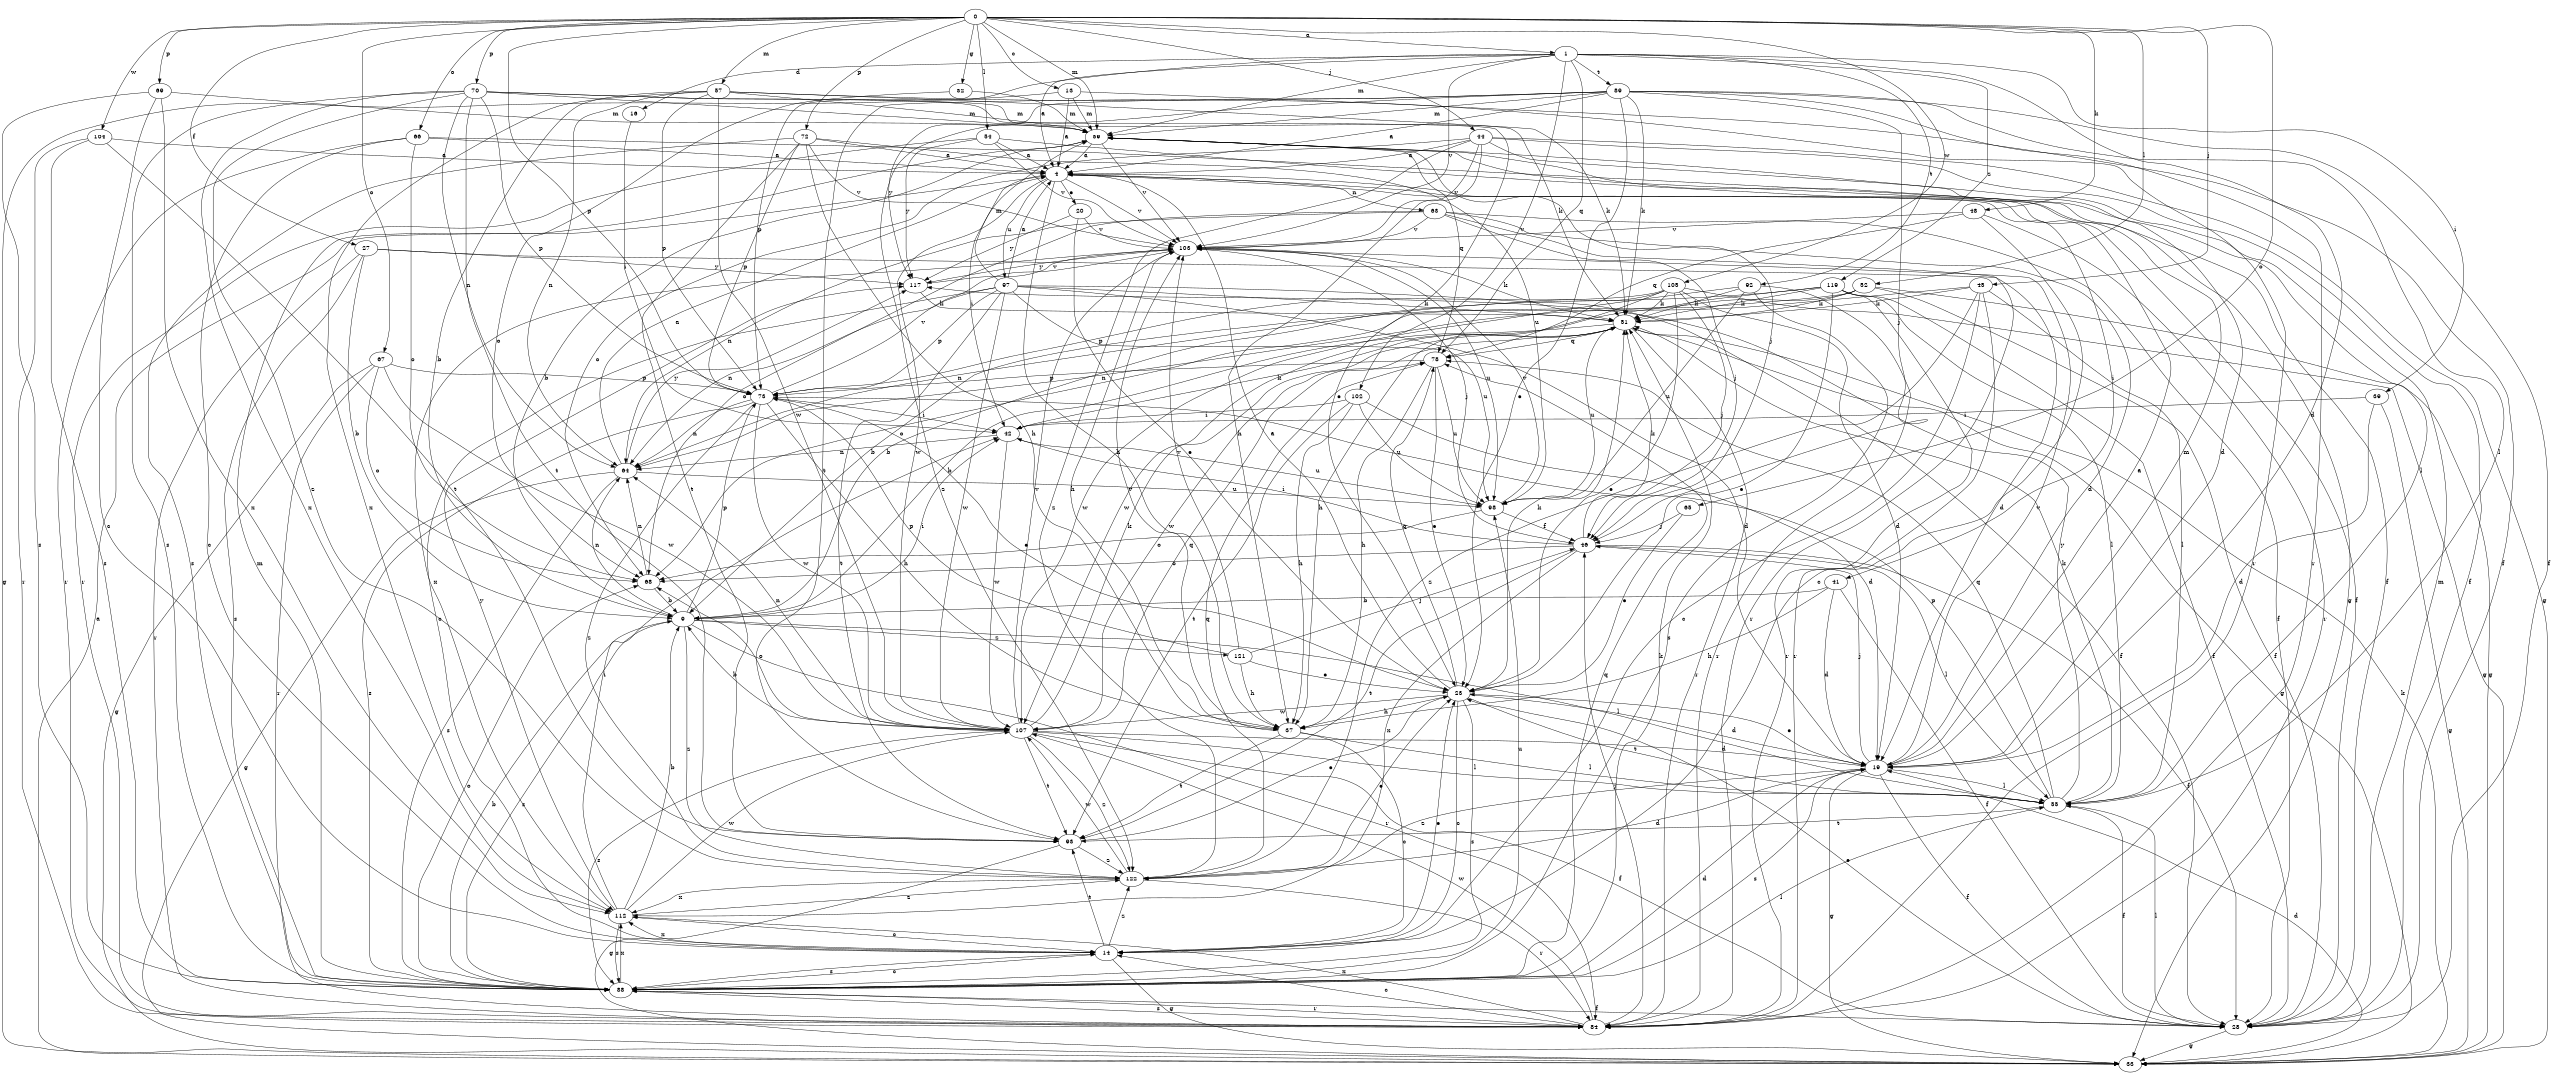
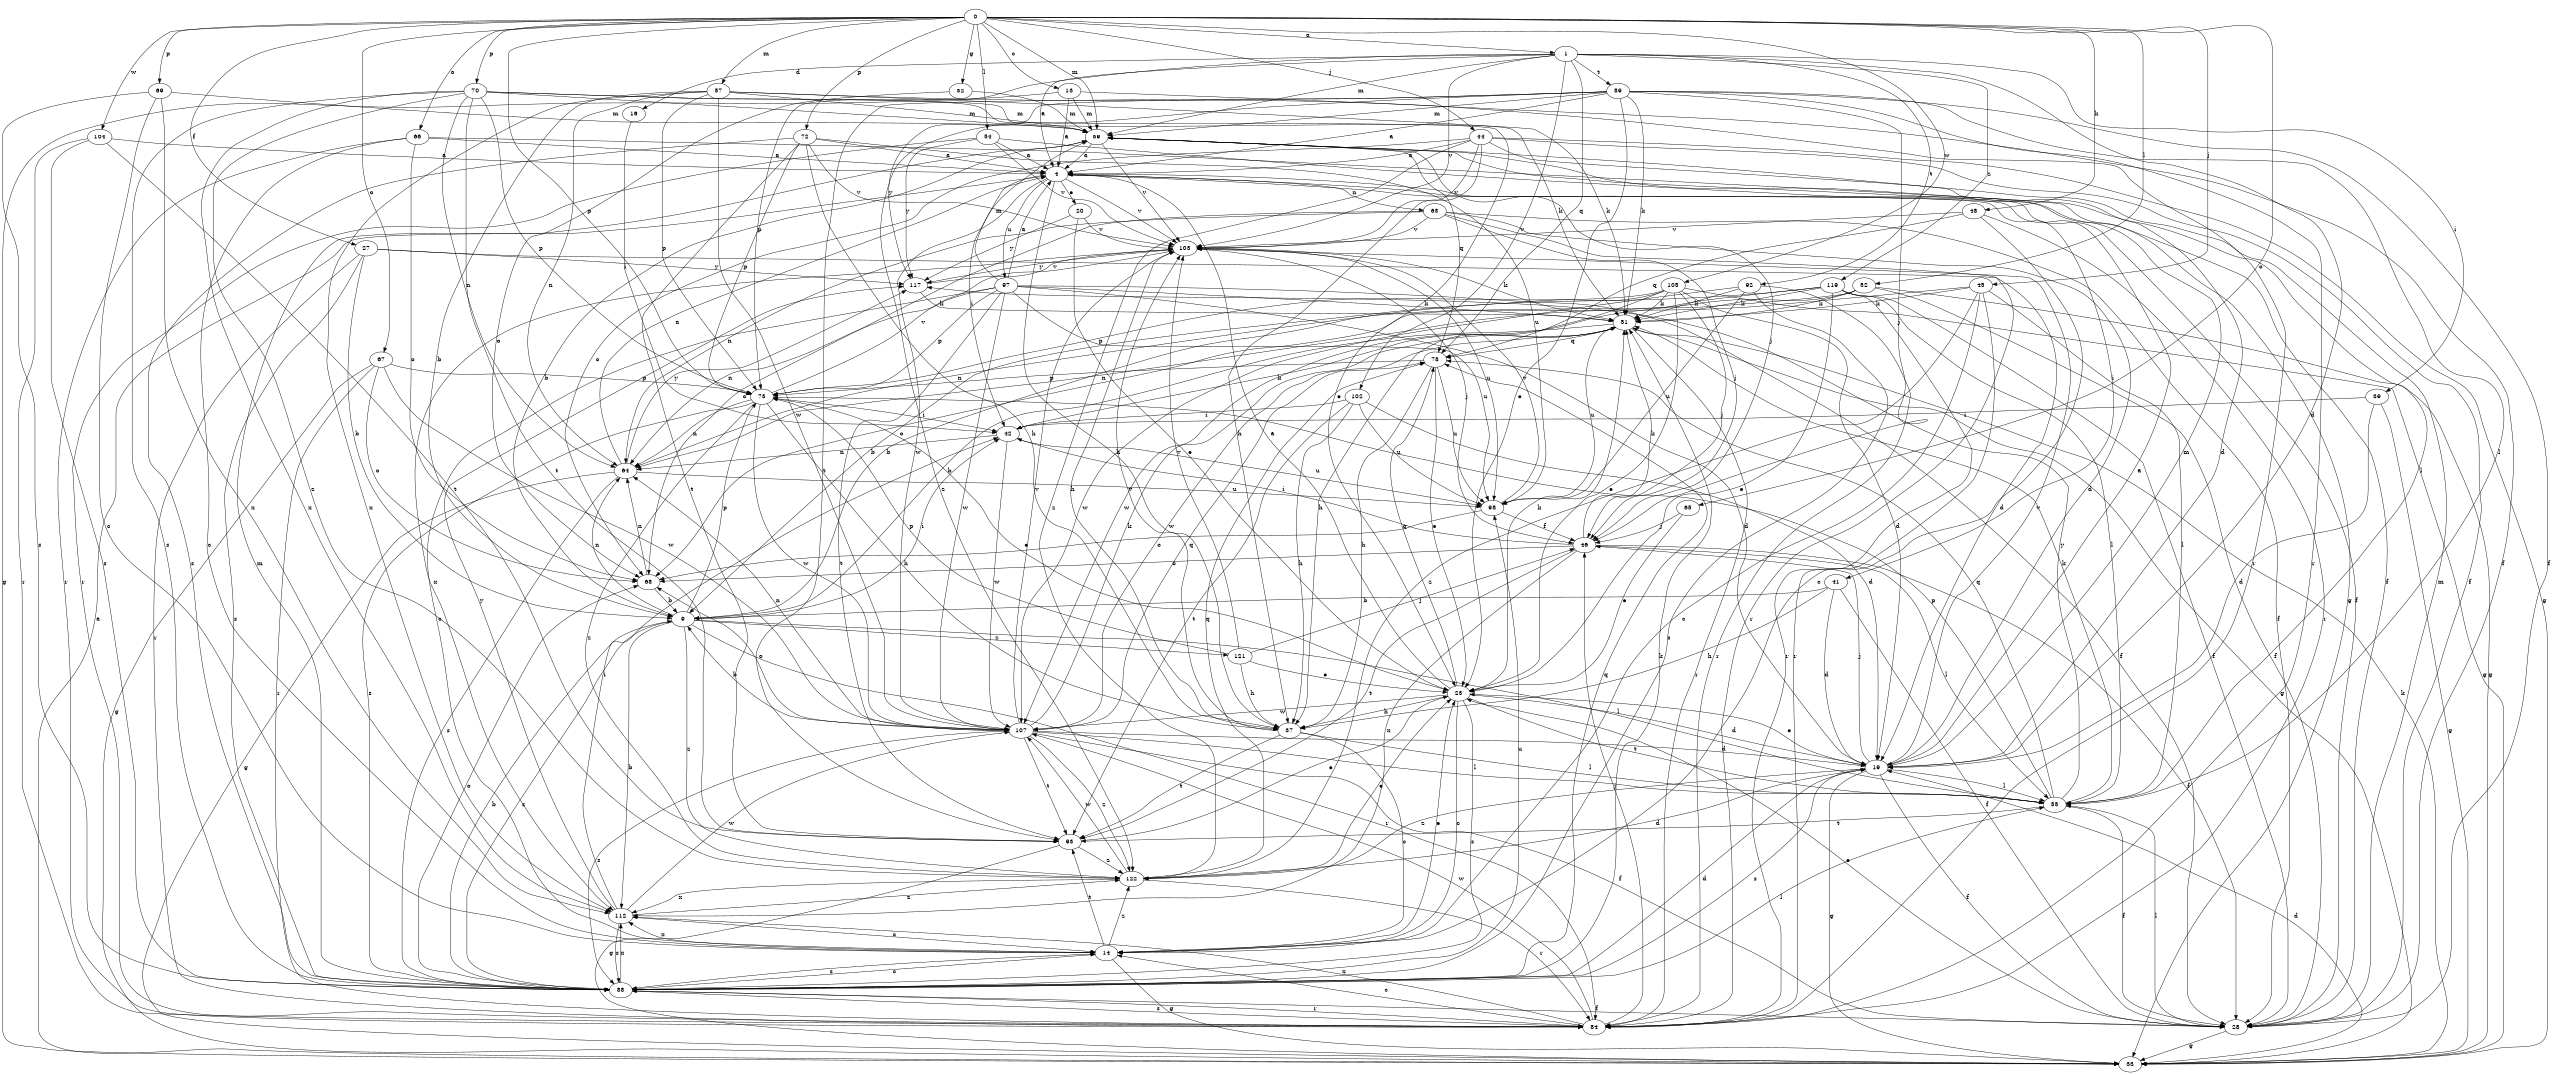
edge "112" -> "9": reversed
